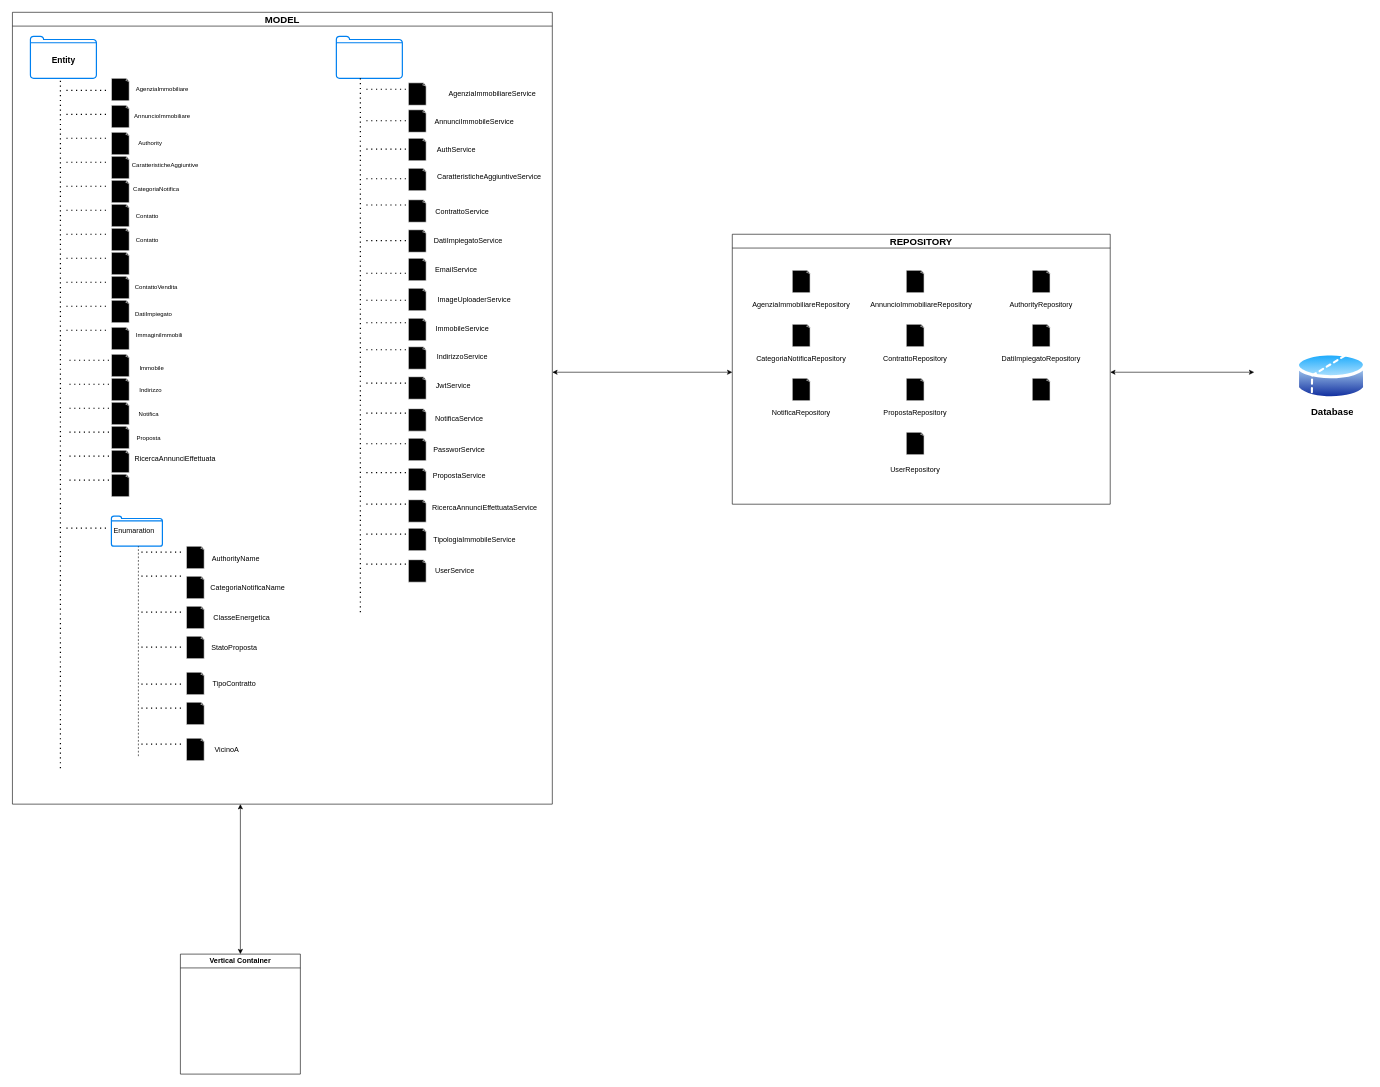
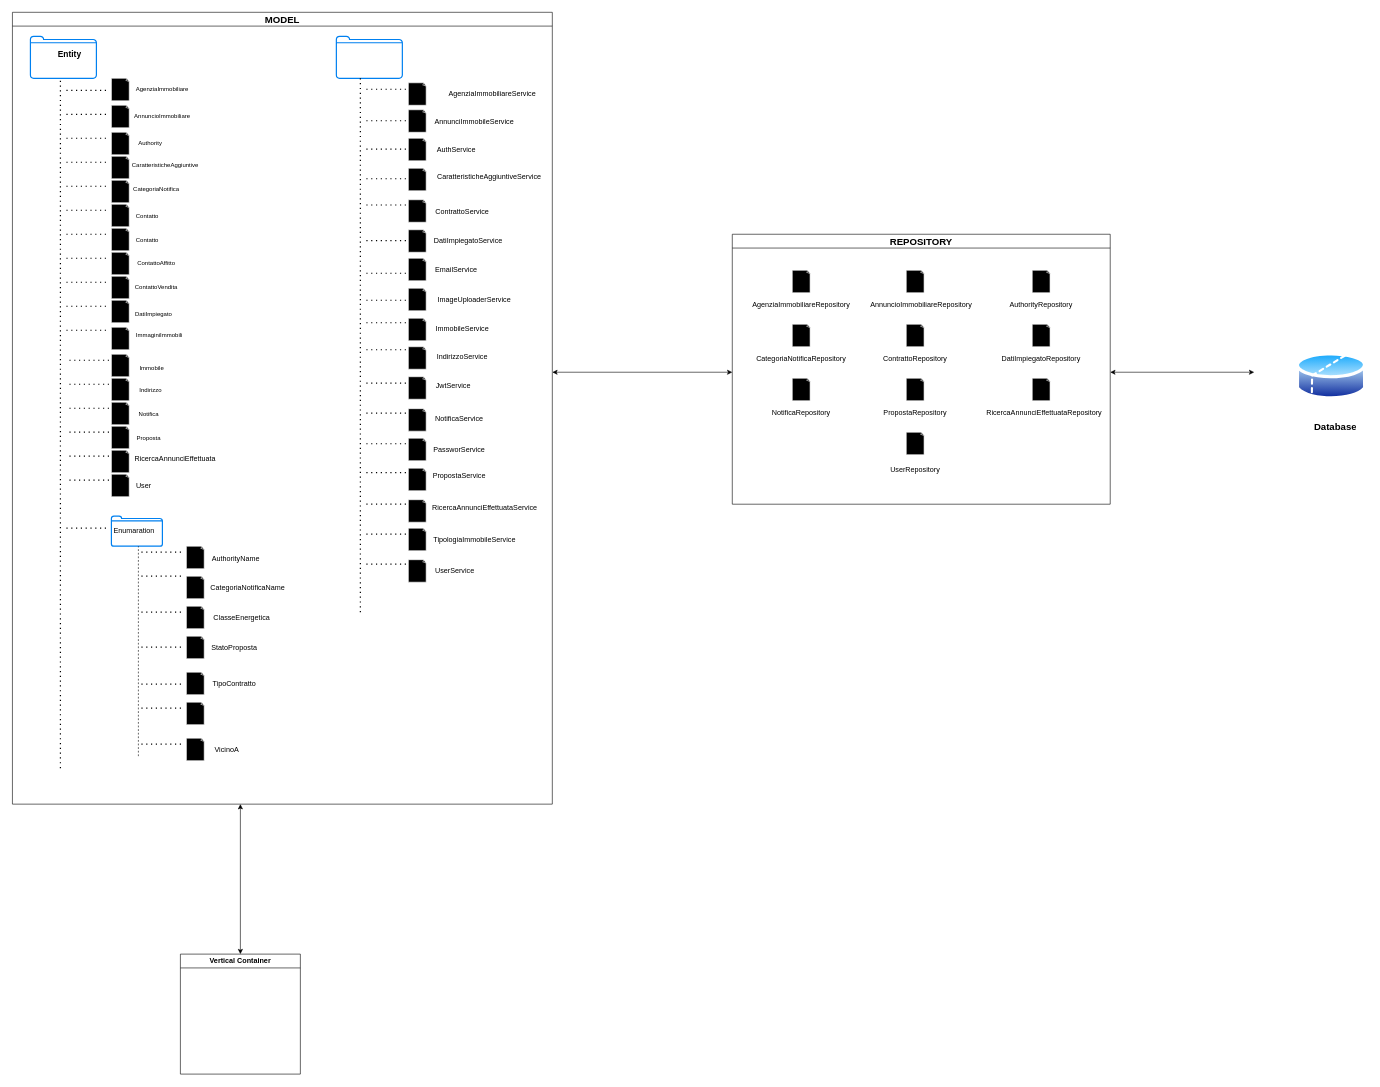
node "Entity": moved (63, 60) -> (69, 54)
node "ContattoAffitto": added
node "Database": moved (1331, 411) -> (1334, 426)
node "RicercaAnnunciEffettuataRepository": added
node "User": added
